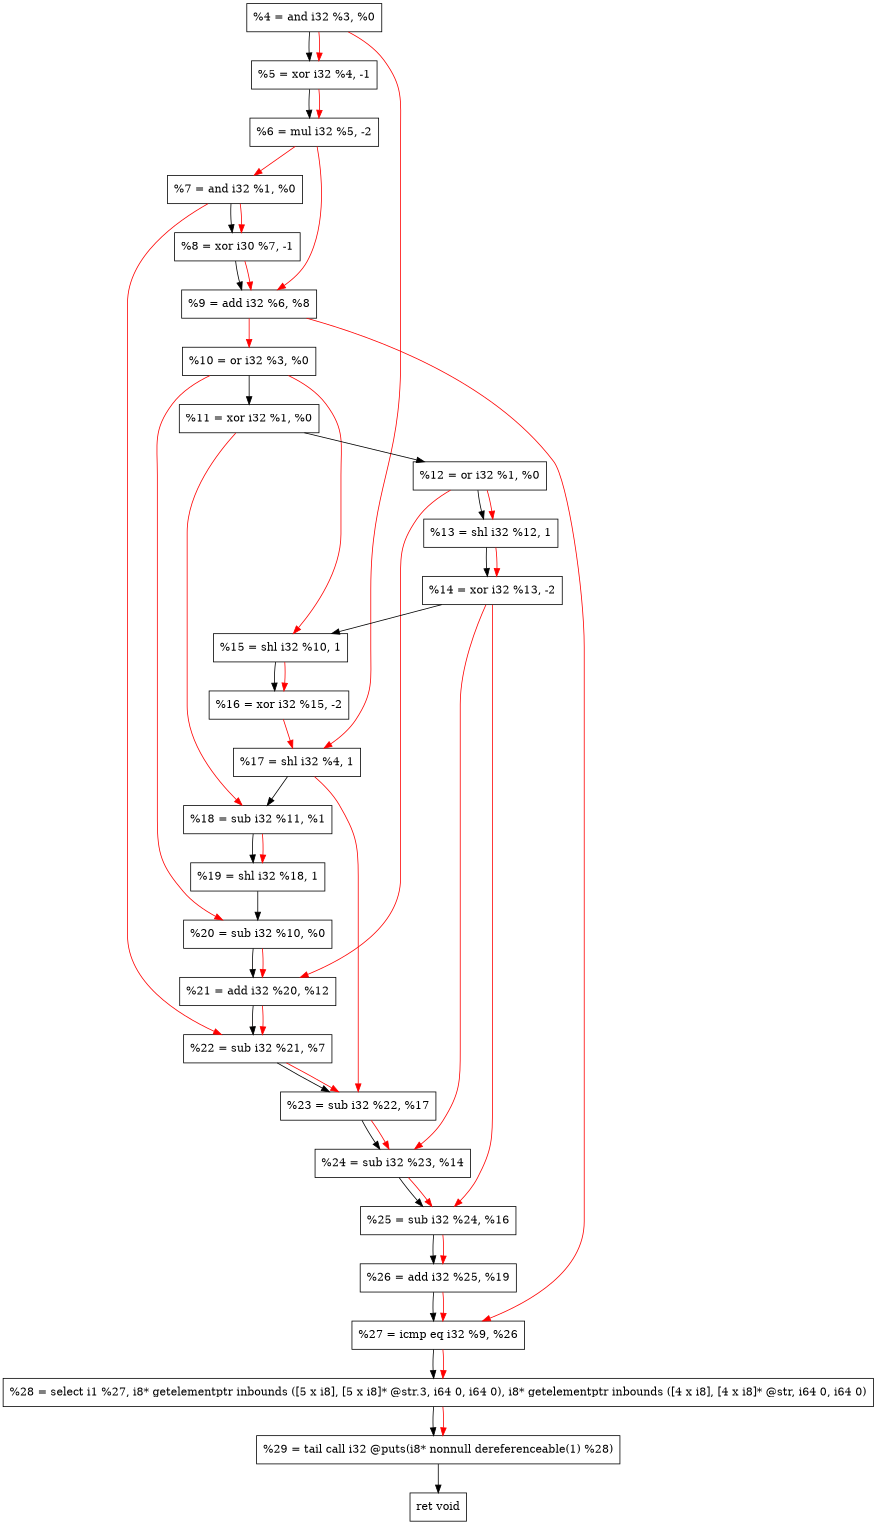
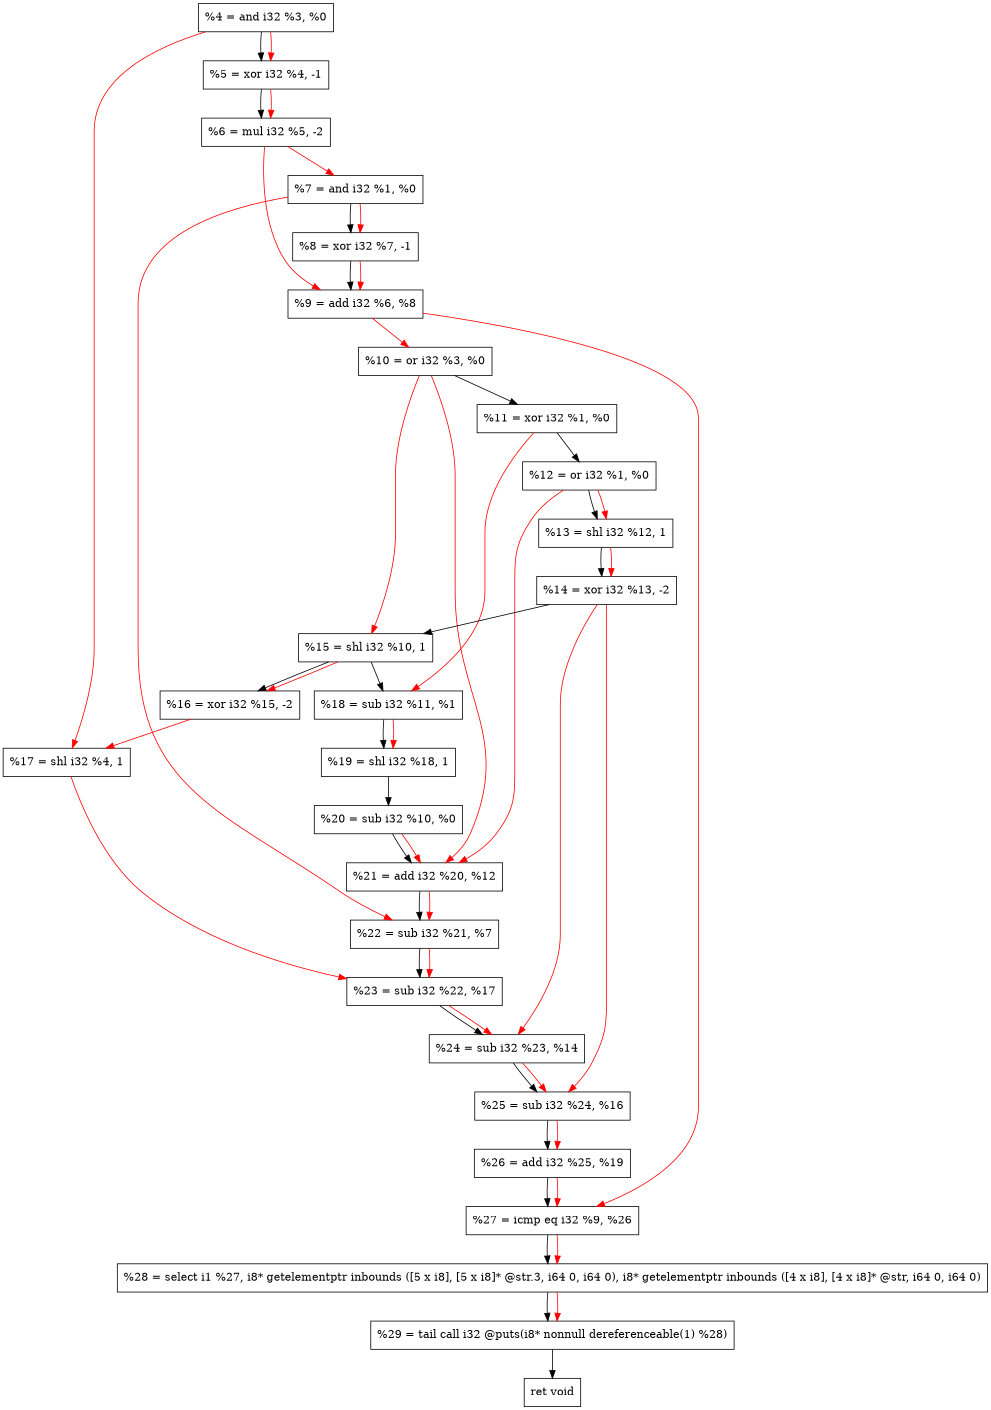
node "%8 = xor i30 %7, -1": label "%8 = xor i30 %7, -1" -> "%8 = xor i32 %7, -1"
edge "%10 = or i32 %3, %0" -> "%20 = sub i32 %10, %0": now "%10 = or i32 %3, %0" -> "%21 = add i32 %20, %12"
edge "%17 = shl i32 %4, 1" -> "%18 = sub i32 %11, %1": now "%15 = shl i32 %10, 1" -> "%18 = sub i32 %11, %1"
